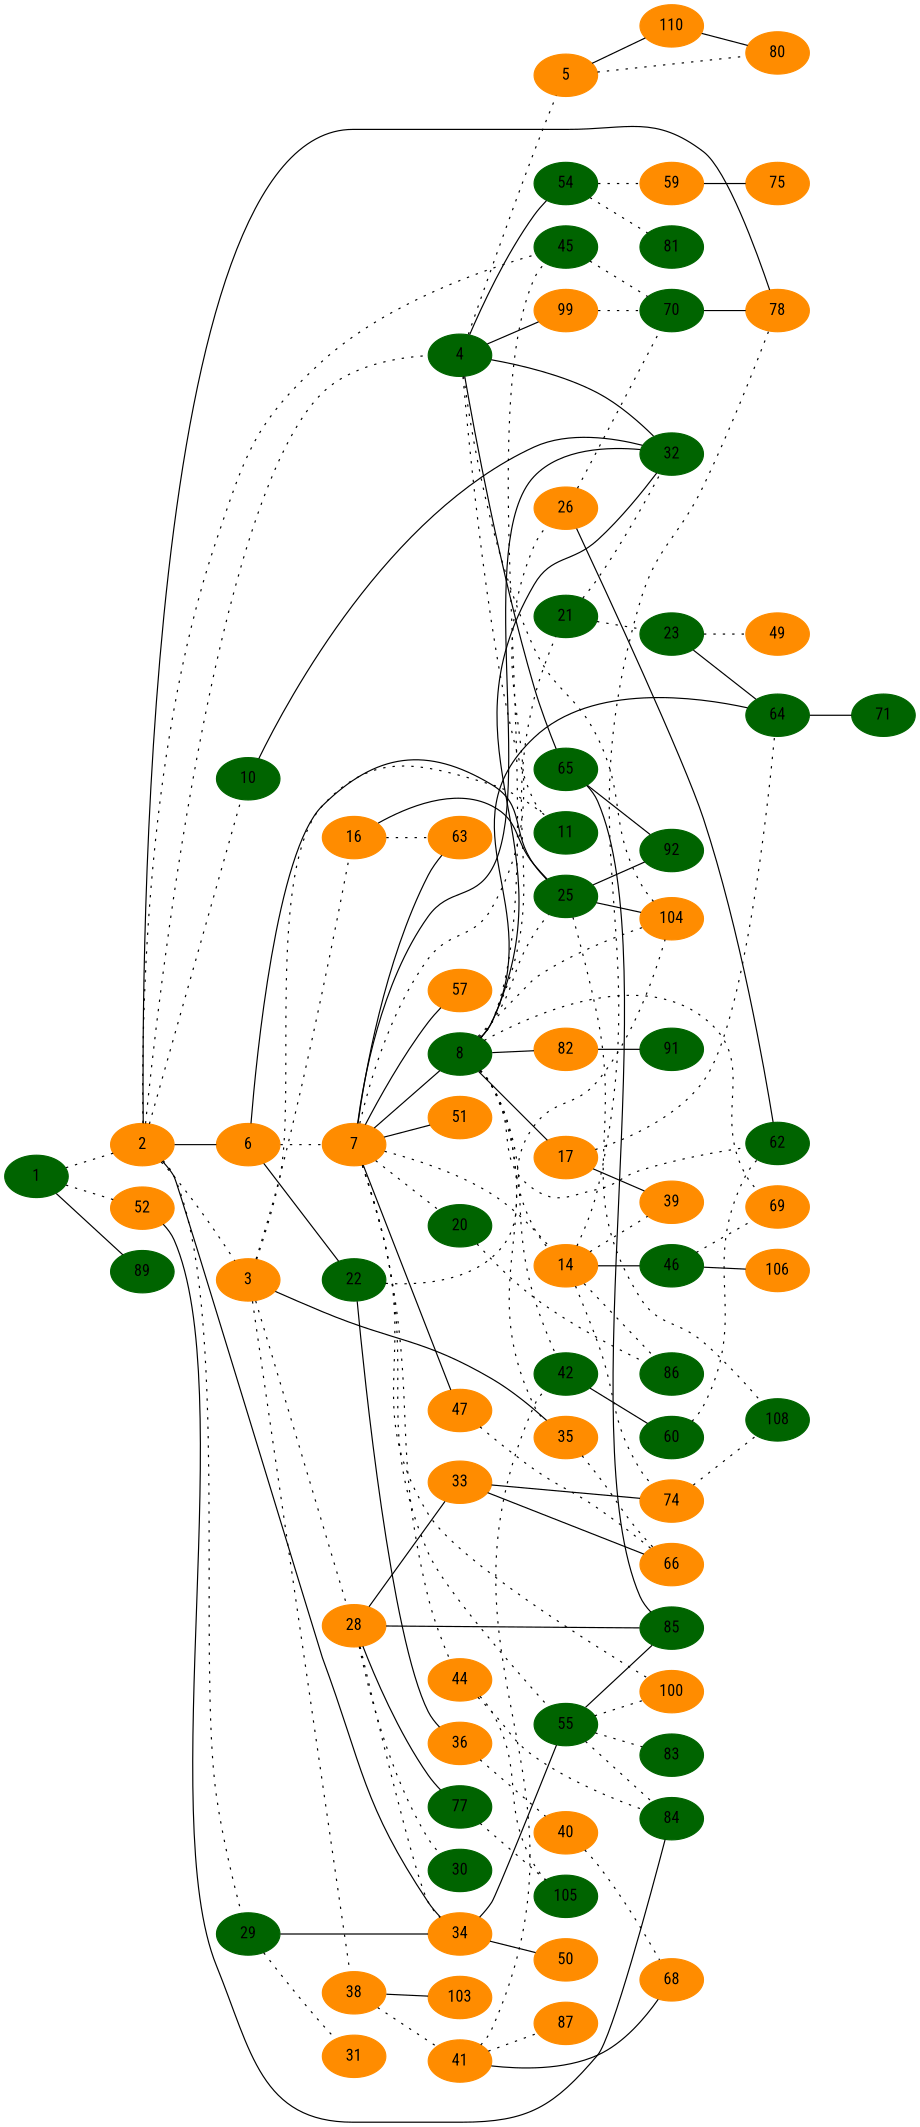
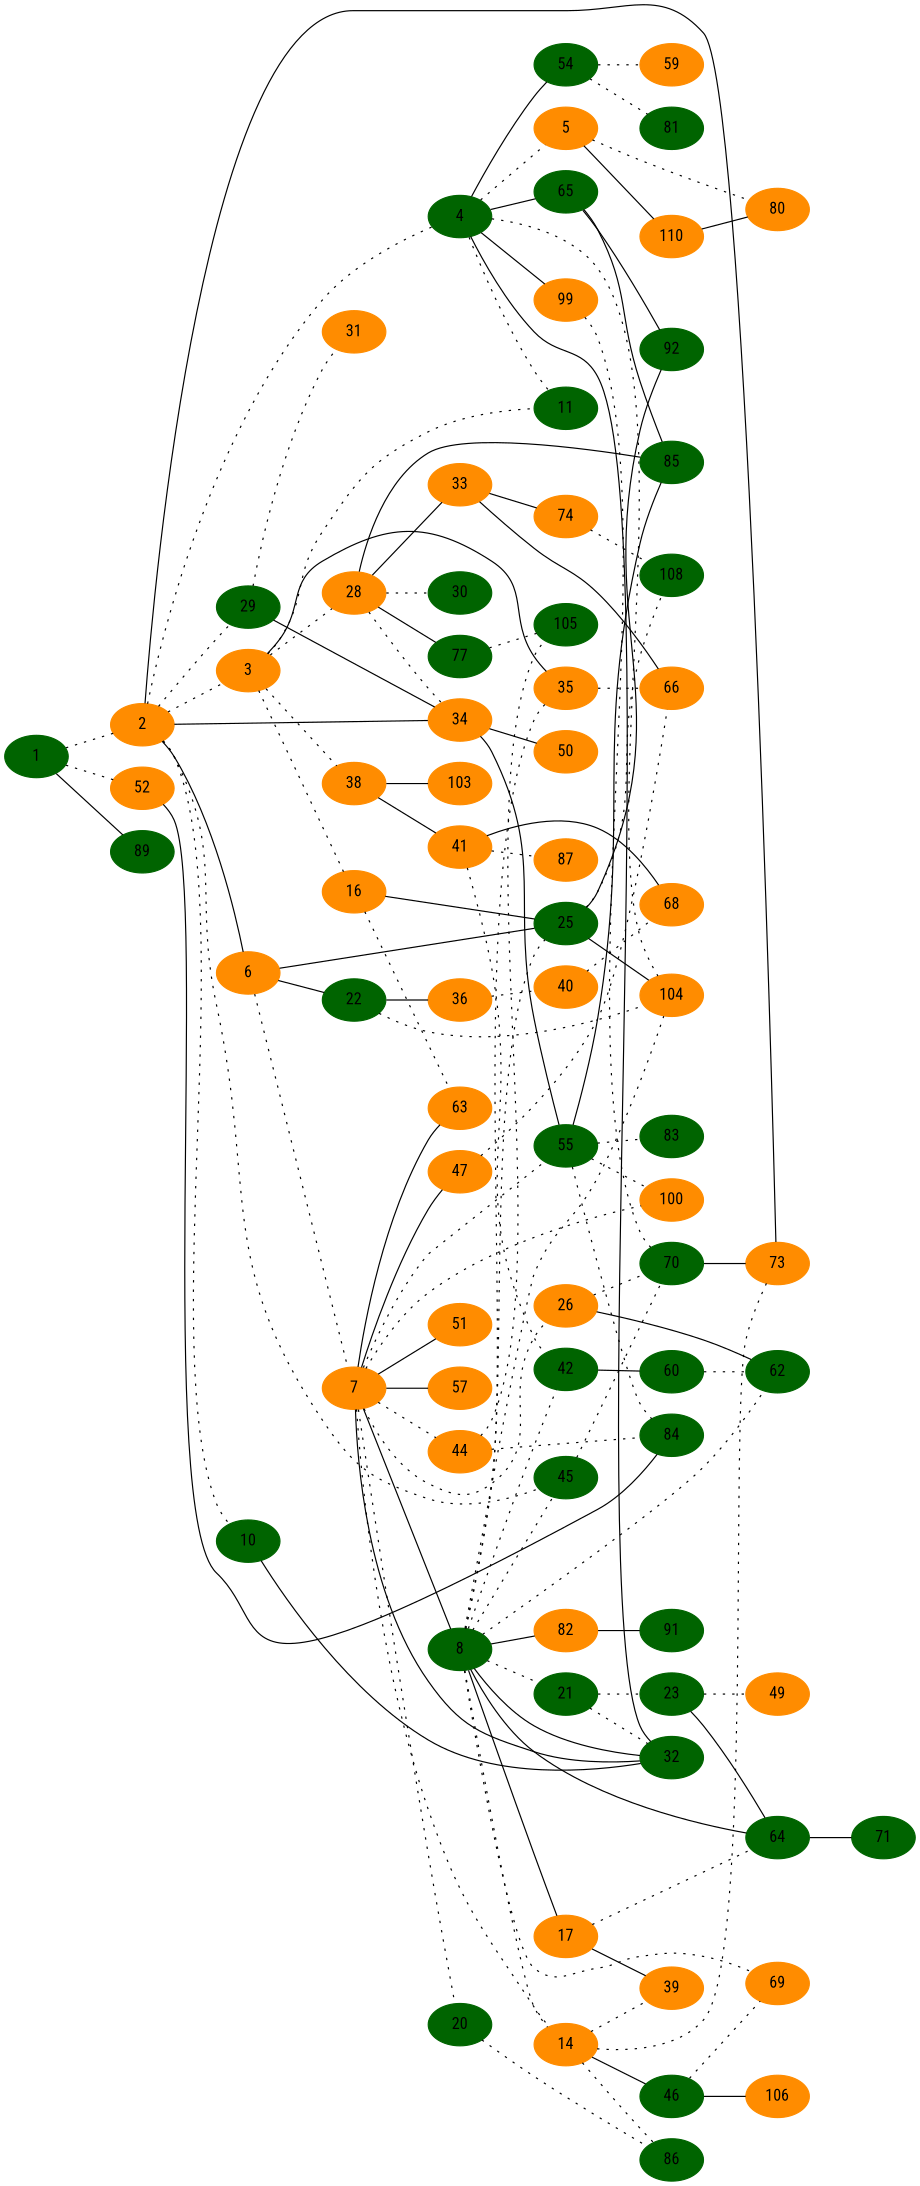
node "75": removed
node "78": label "78" -> "73"
edge "14" -- "74": removed
edge "38" -- "41": style dotted -> solid
